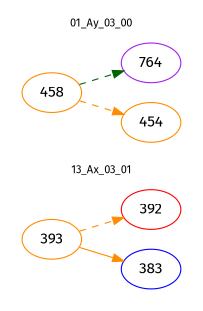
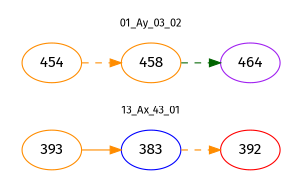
cluster "01_Ay_03_00": label "01_Ay_03_00" -> "01_Ay_03_02"
node "764": label "764" -> "464"
edge "458" -> "454": reversed
cluster "13_Ax_03_01": label "13_Ax_03_01" -> "13_Ax_43_01"
edge "393" -> "392": now "383" -> "392"
